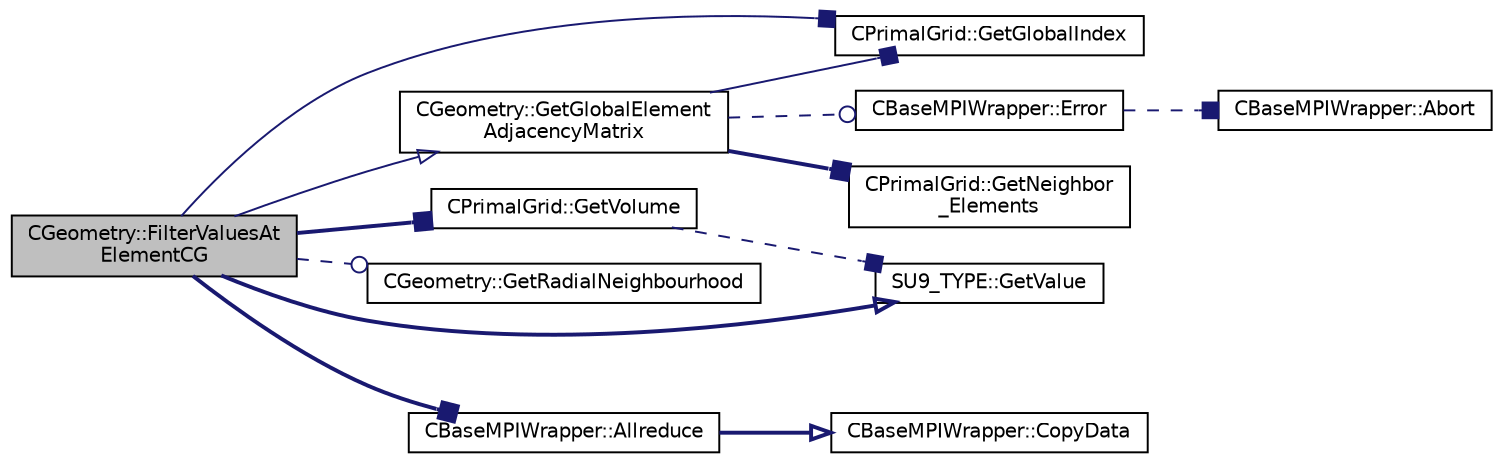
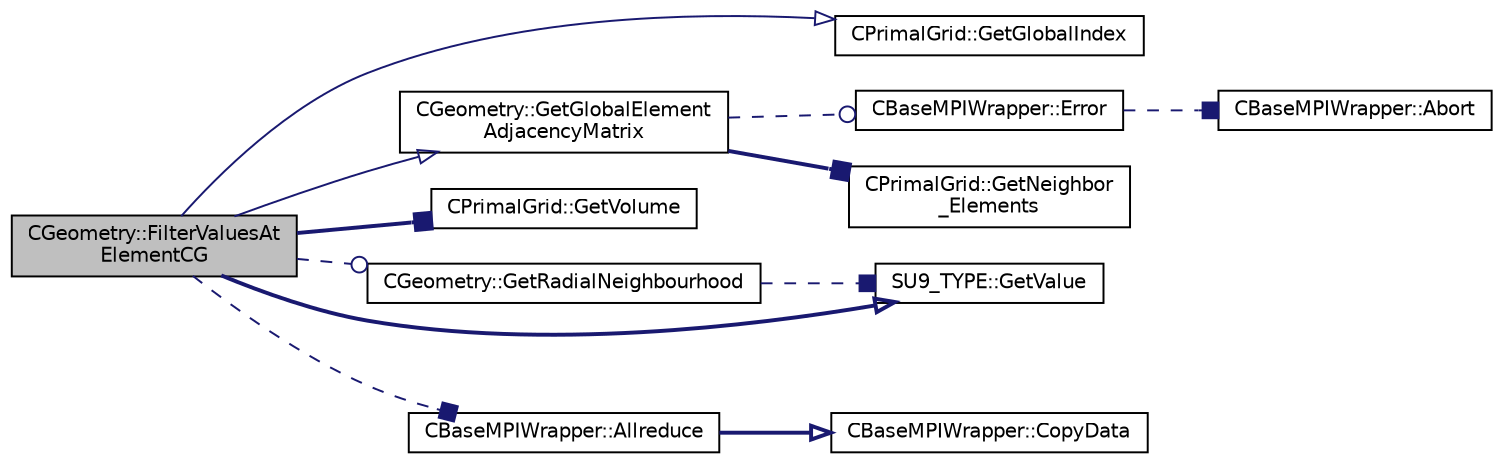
edge "CGeometry::FilterValuesAt ElementCG" -> "CPrimalGrid::GetGlobalIndex": arrowhead box -> onormal
edge "CGeometry::GetGlobalElement AdjacencyMatrix" -> "CPrimalGrid::GetGlobalIndex": removed
edge "CPrimalGrid::GetVolume" -> "SU9_TYPE::GetValue": now "CGeometry::GetRadialNeighbourhood" -> "SU9_TYPE::GetValue"
edge "CGeometry::FilterValuesAt ElementCG" -> "CBaseMPIWrapper::Allreduce": style bold -> dashed
